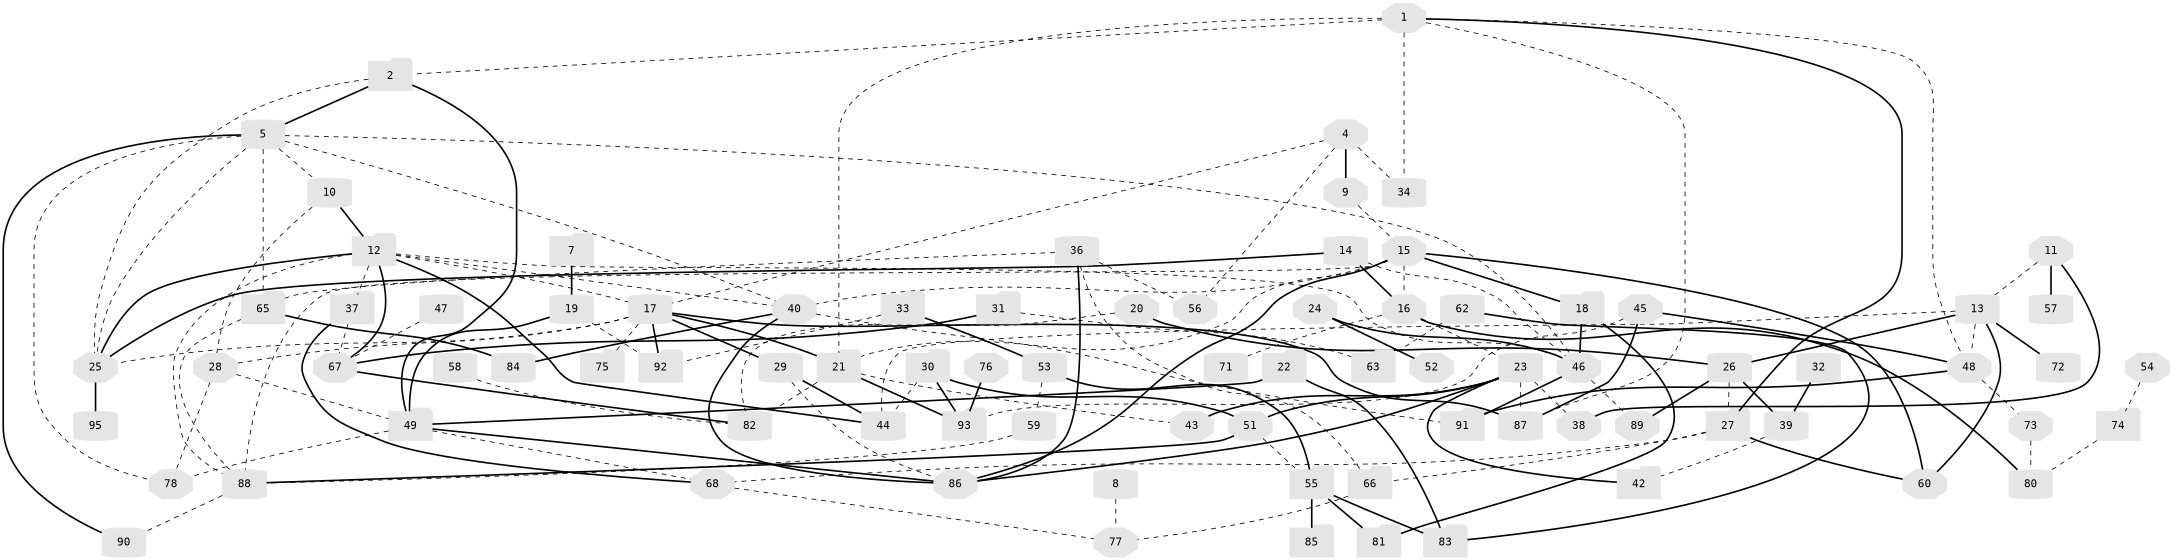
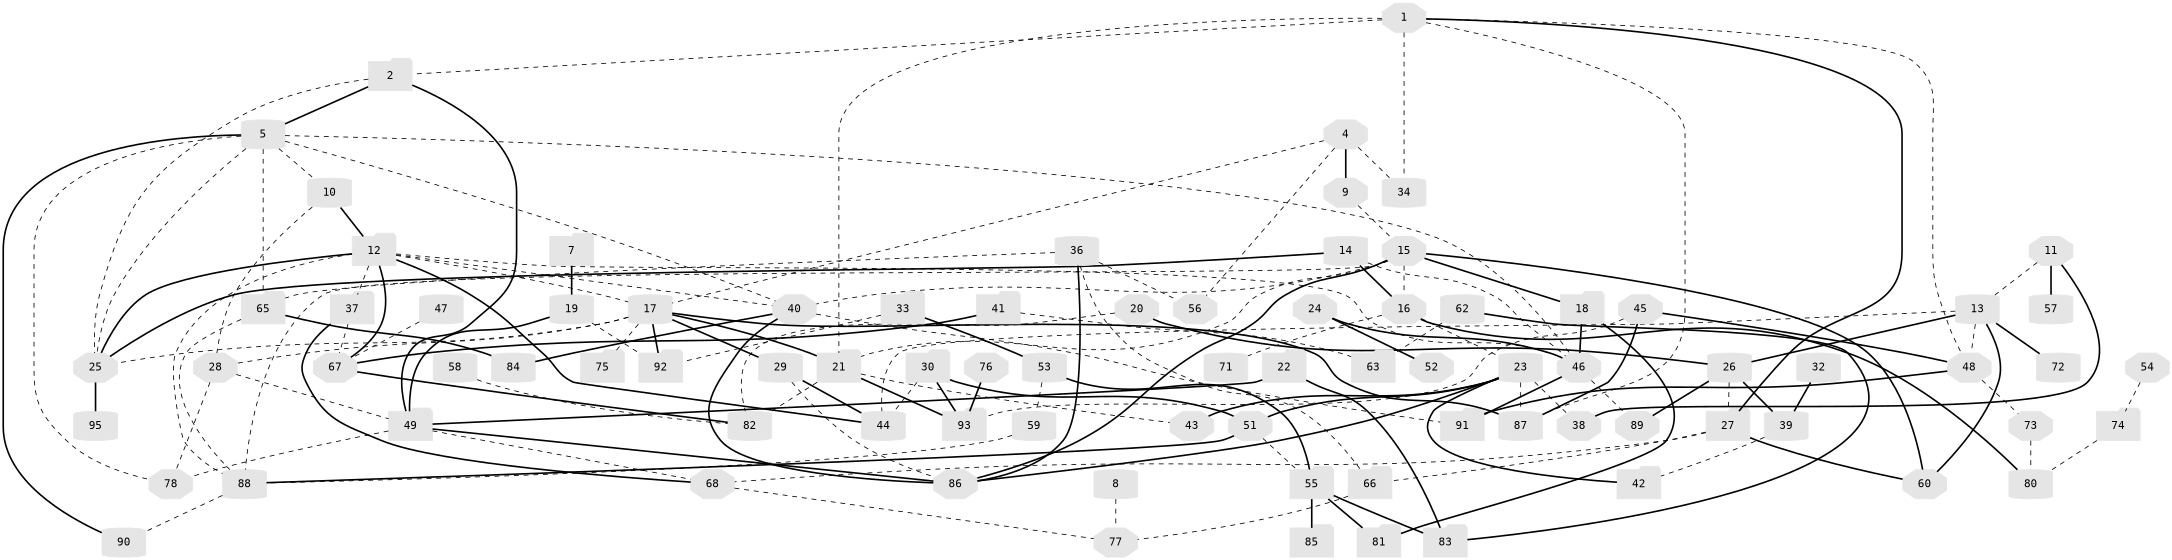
node "31": label "31" -> "41"
